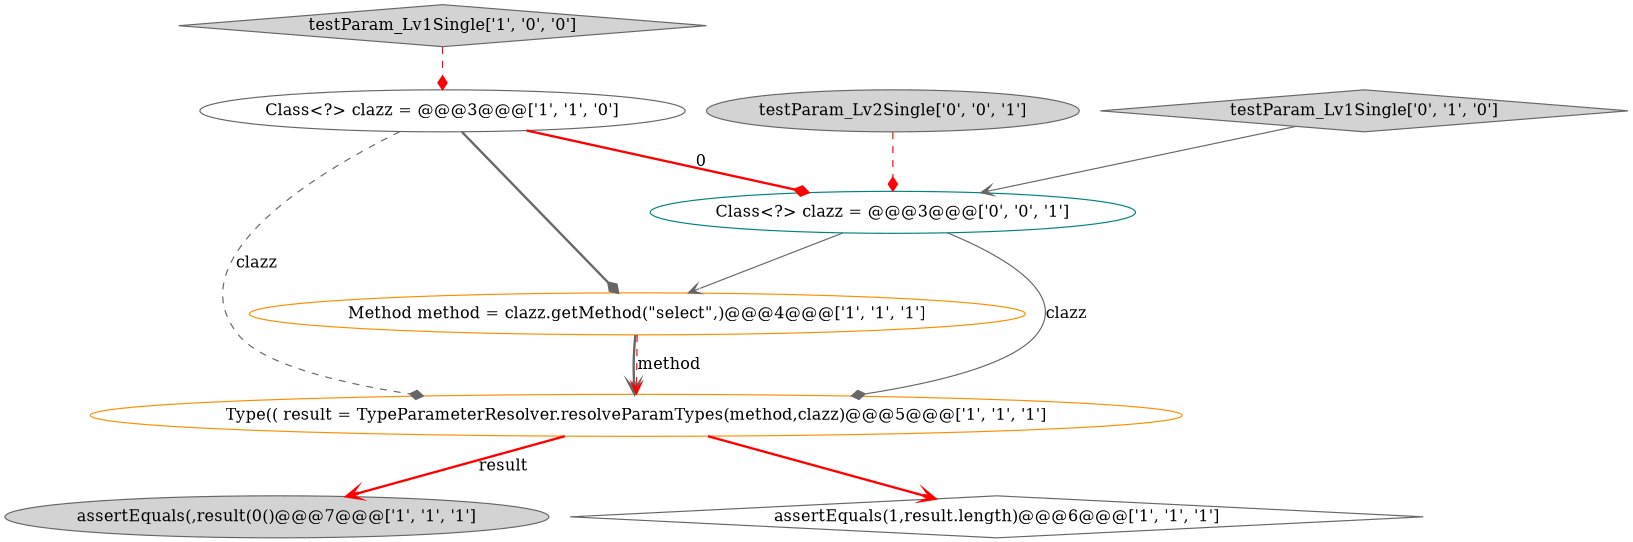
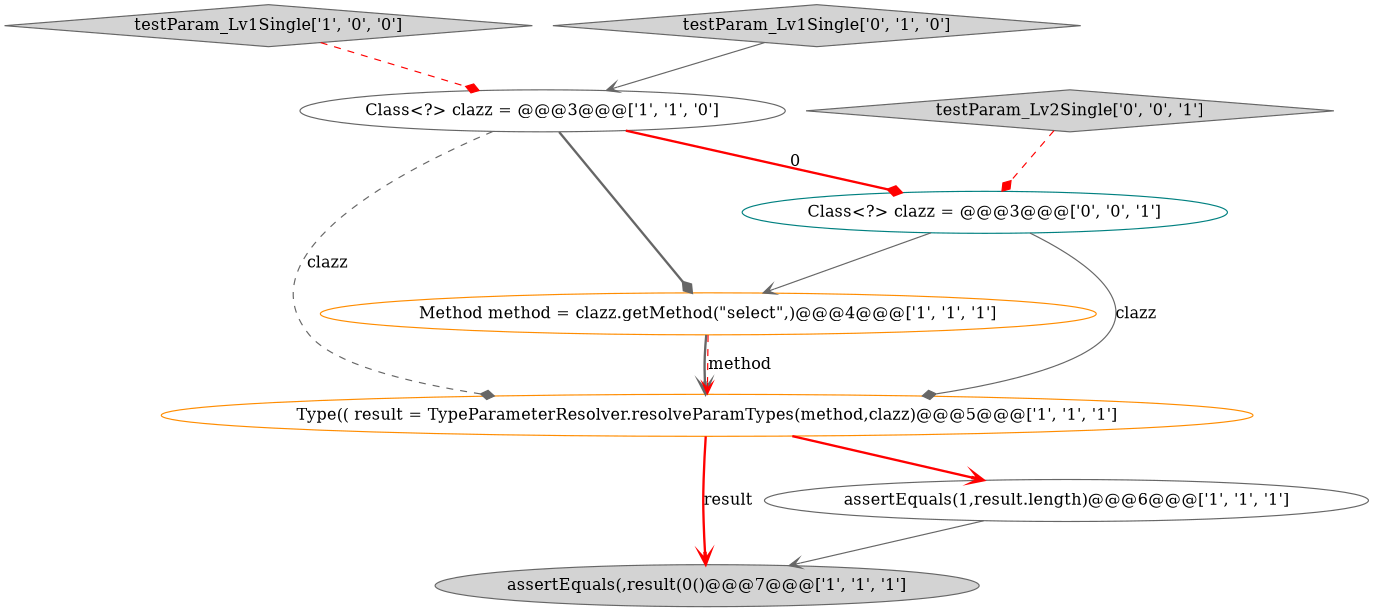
node "testParam_Lv2Single['0', '0', '1']": shape ellipse -> diamond
edge "testParam_Lv1Single['0', '1', '0']" -> "Class<?> clazz = @@@3@@@['0', '0', '1']": now "testParam_Lv1Single['0', '1', '0']" -> "Class<?> clazz = @@@3@@@['1', '1', '0']"
node "assertEquals(1,result.length)@@@6@@@['1', '1', '1']": shape diamond -> ellipse
edge "assertEquals(1,result.length)@@@6@@@['1', '1', '1']" -> "assertEquals(,result(0()@@@7@@@['1', '1', '1']": added
